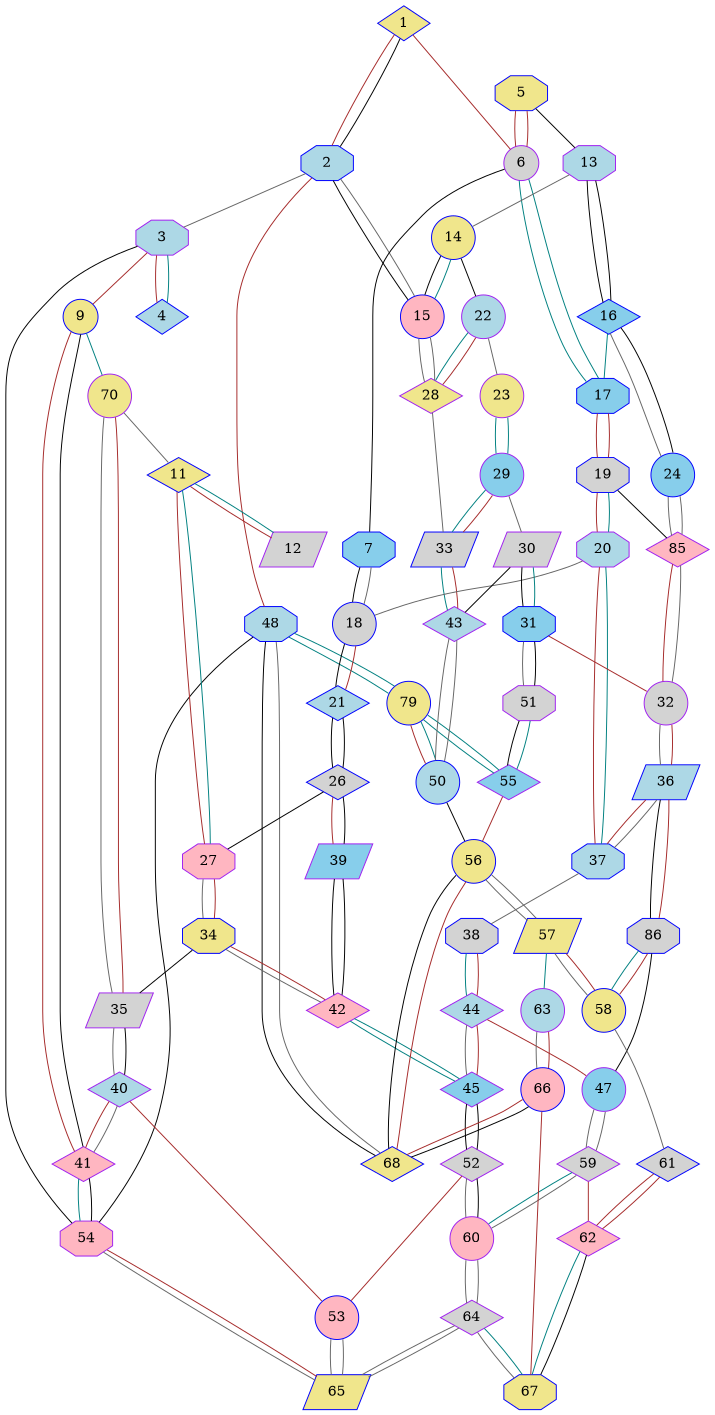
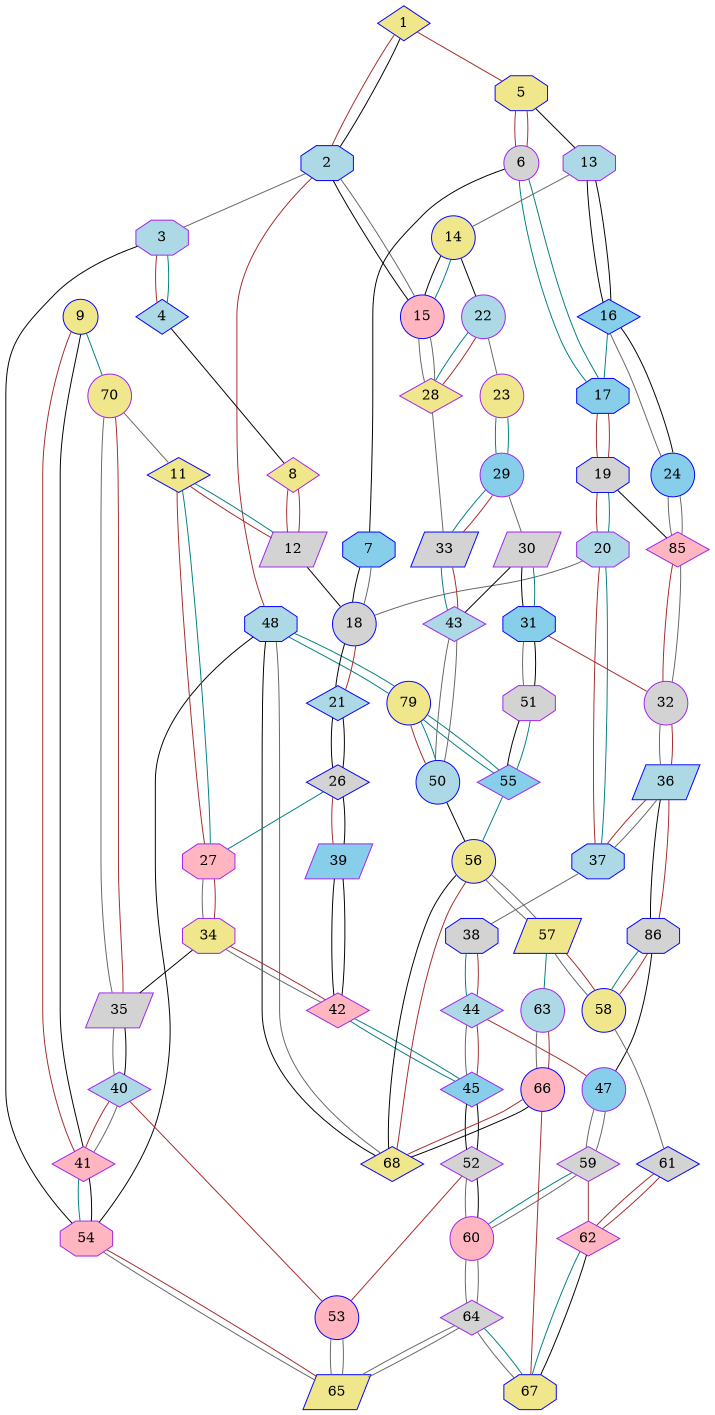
edge "1" -- "6": now "1" -- "5"
edge "3" -- "9": removed
node "8": added
edge "12" -- "18": added
edge "55" -- "56": color brown -> teal
edge "26" -- "27": color black -> teal
node "34": color blue -> purple
